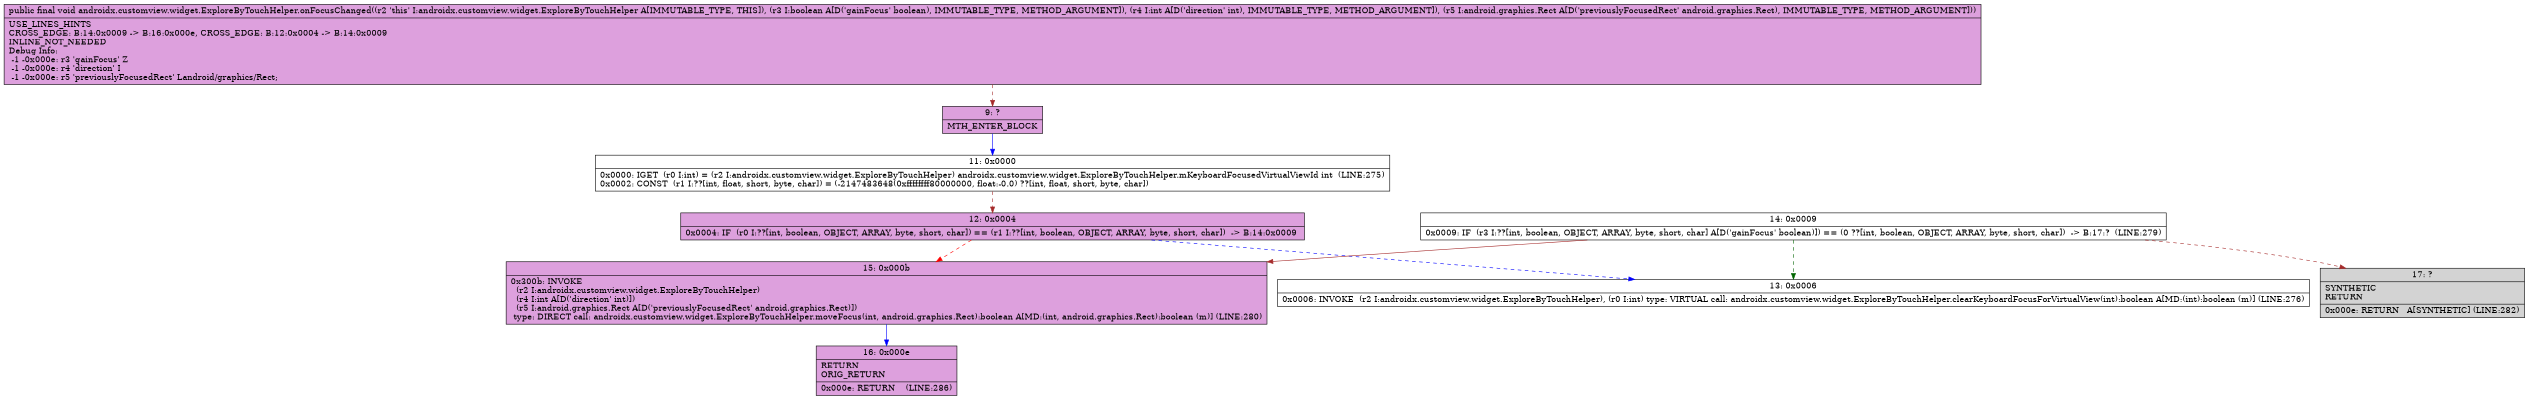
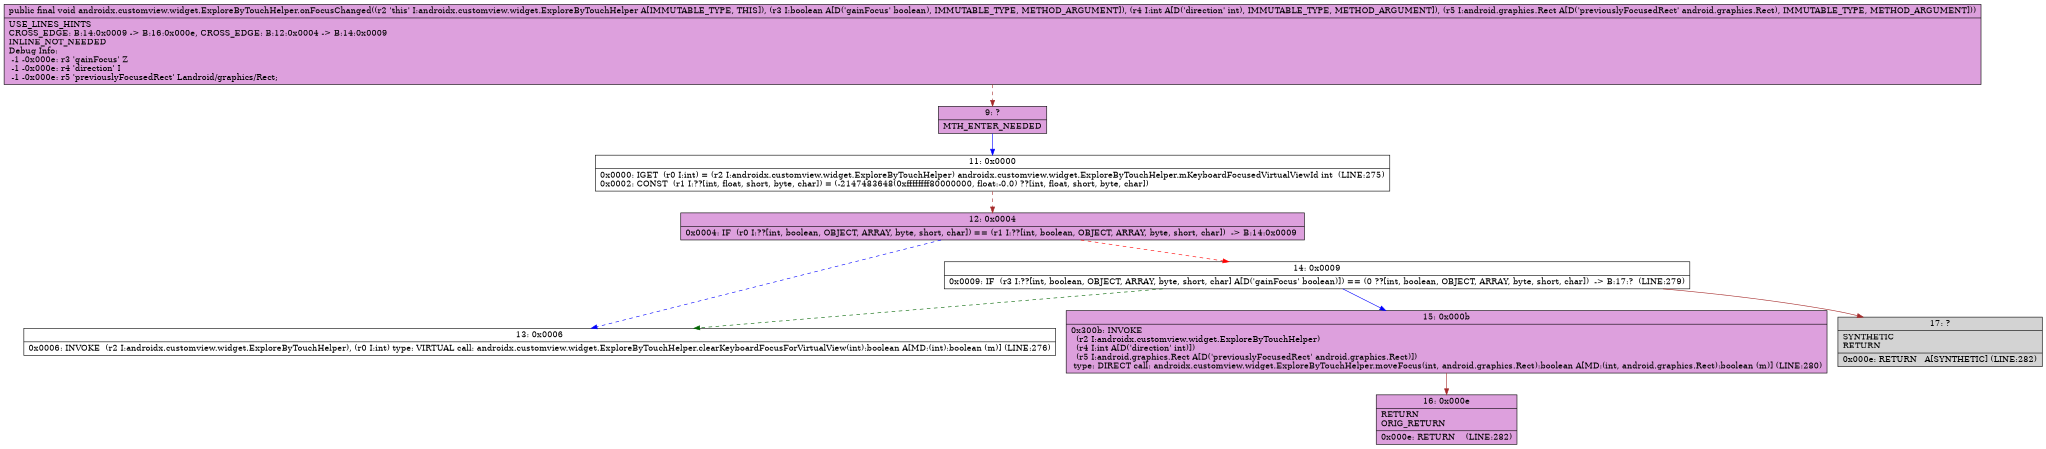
node "9: ?": text "MTH_ENTER_BLOCK" -> "MTH_ENTER_NEEDED"
edge "12: 0x0004" -> "15: 0x000b": now "12: 0x0004" -> "14: 0x0009"
edge "14: 0x0009" -> "15: 0x000b": color brown -> blue
edge "14: 0x0009" -> "17: ?": style dashed -> solid
edge "15: 0x000b" -> "16: 0x000e": color blue -> brown
node "16: 0x000e": text "0x000e: RETURN    (LINE:286)" -> "0x000e: RETURN    (LINE:282)"
